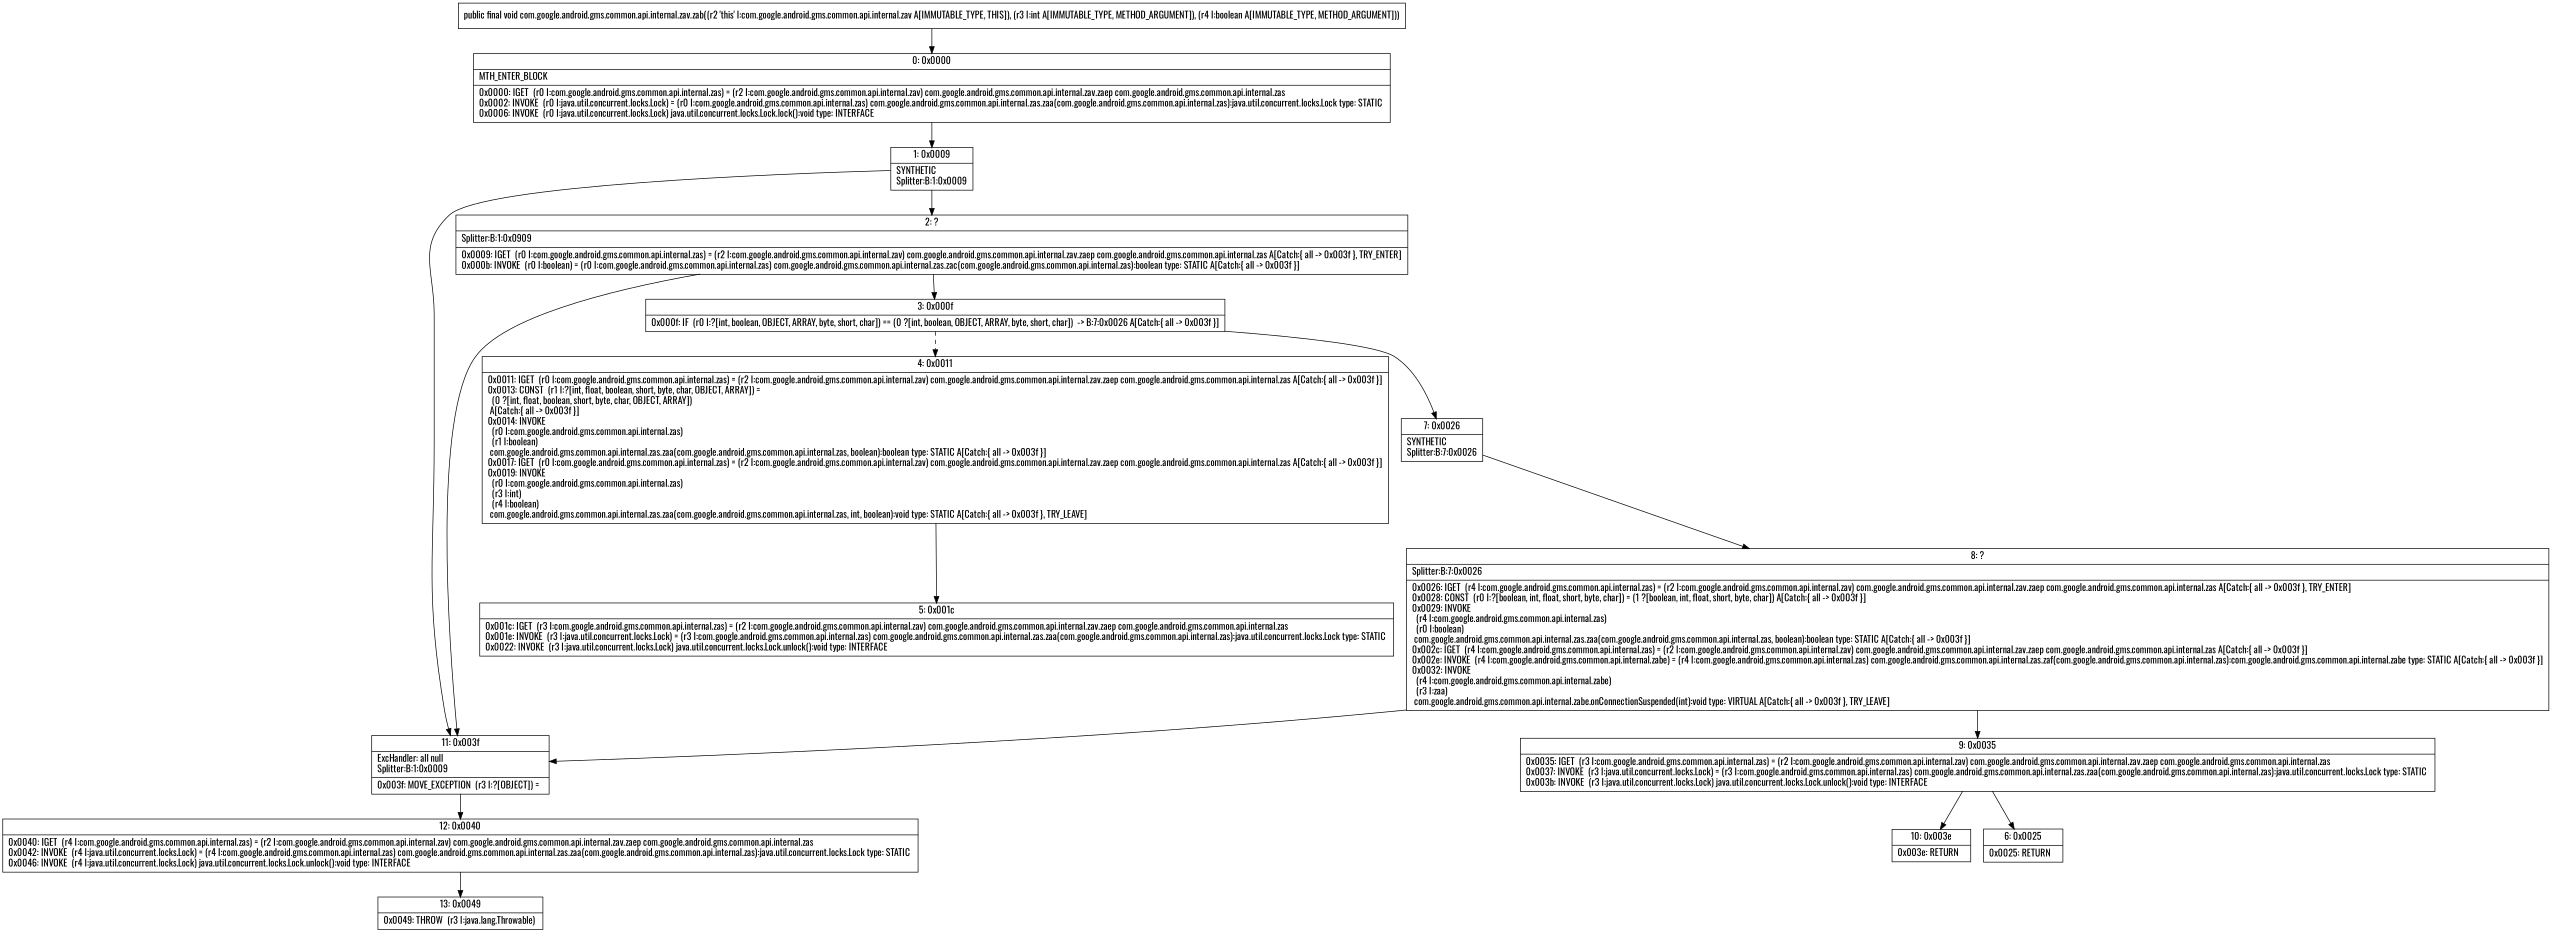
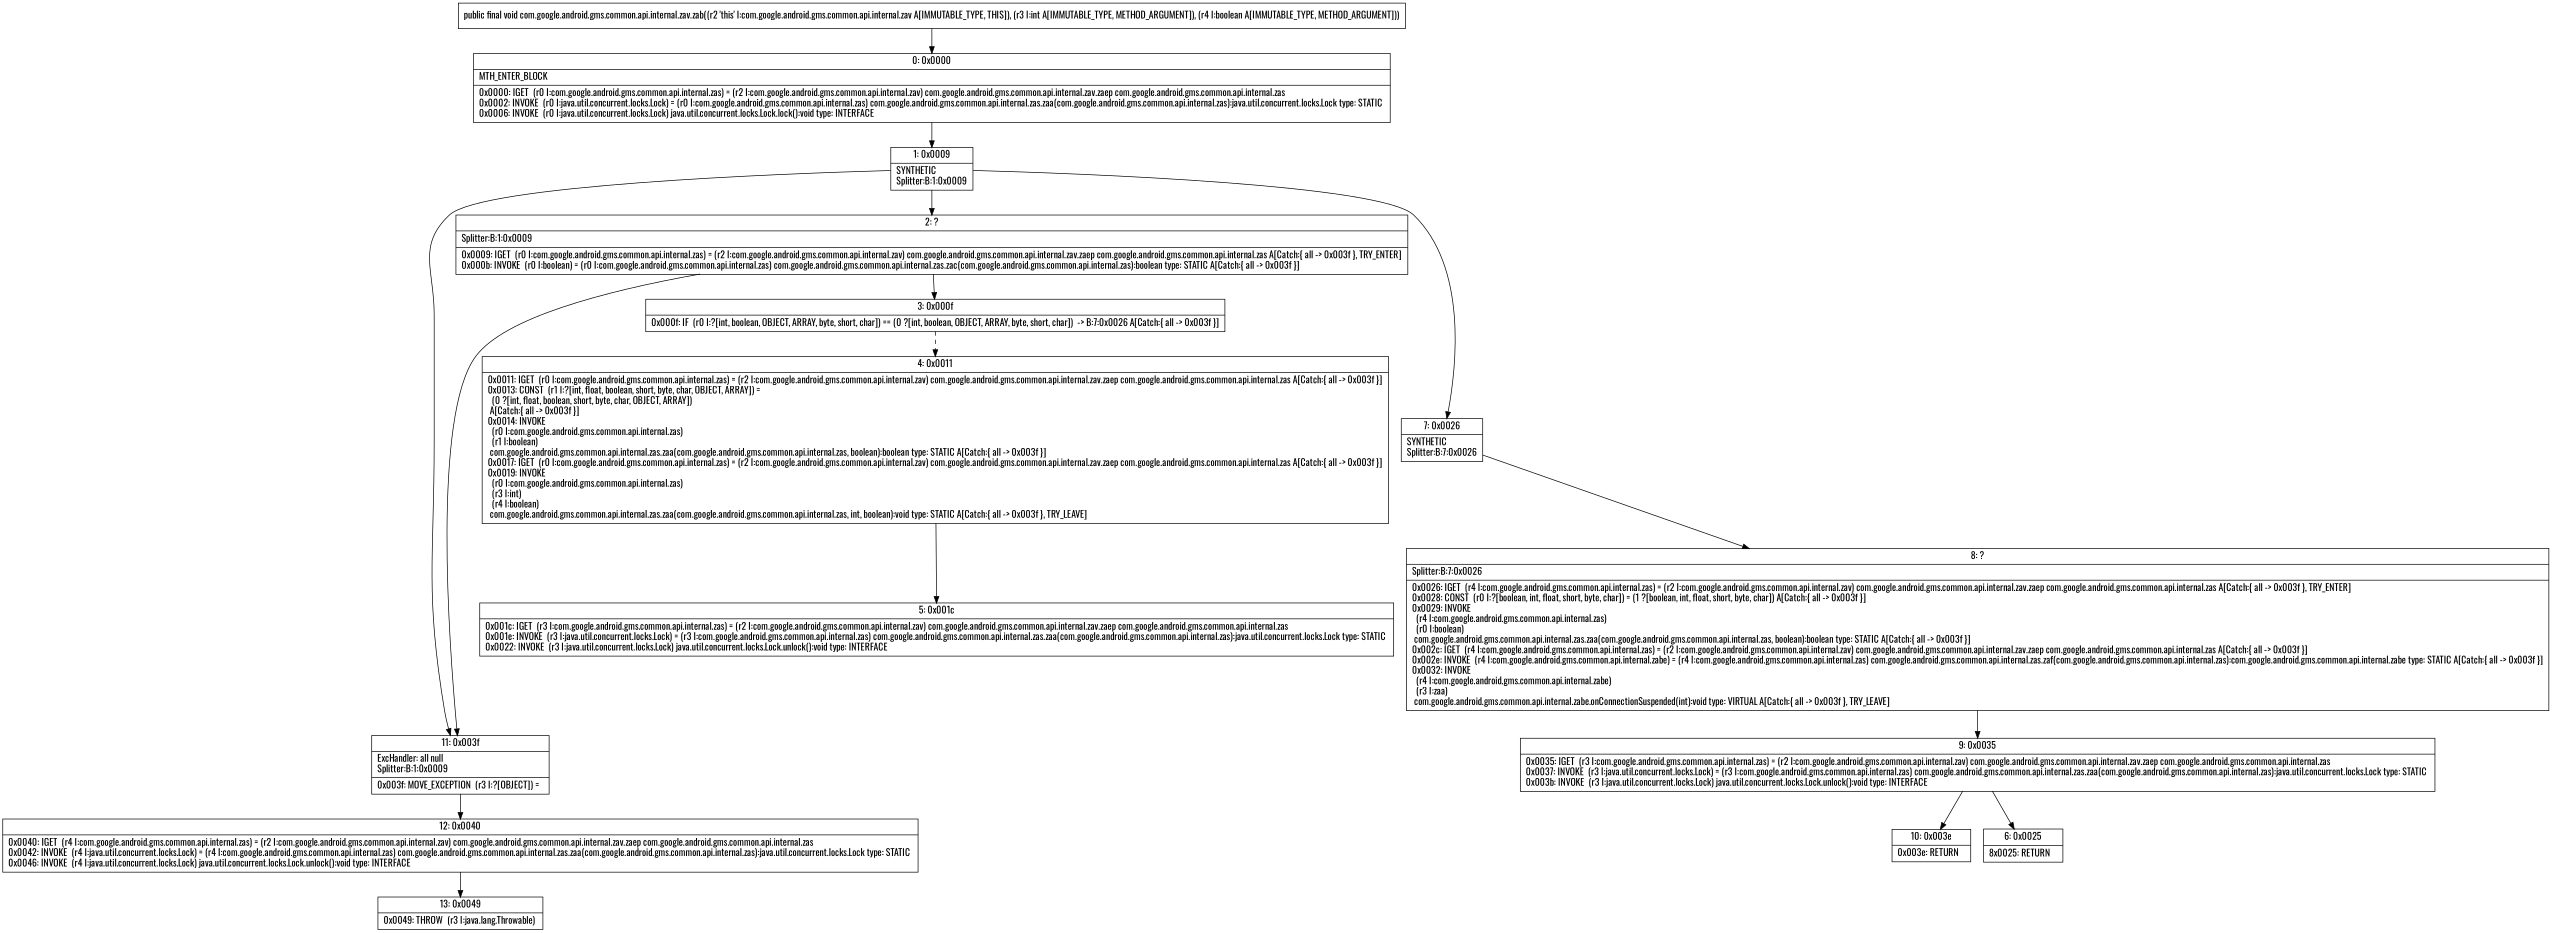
node "2: ?": text "Splitter:B:1:0x0909" -> "Splitter:B:1:0x0009"
edge "3: 0x000f" -> "7: 0x0026": now "1: 0x0009" -> "7: 0x0026"
edge "8: ?" -> "11: 0x003f": removed
node "6: 0x0025": text "0x0025: RETURN" -> "8x0025: RETURN"
